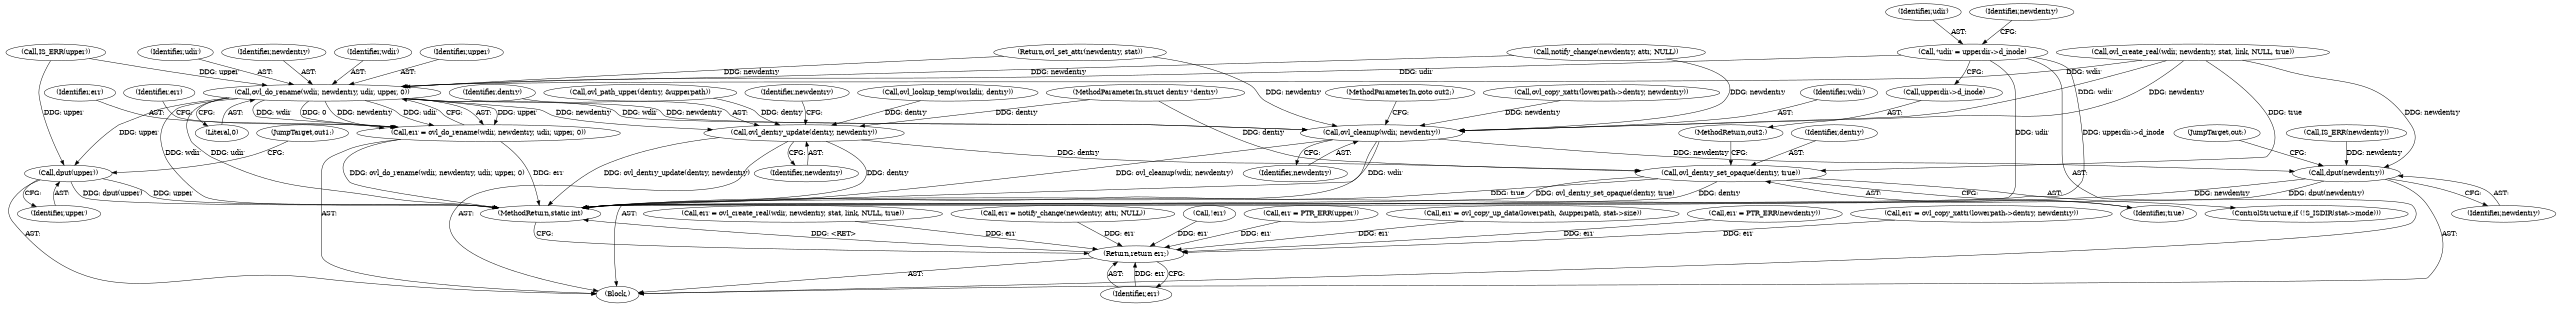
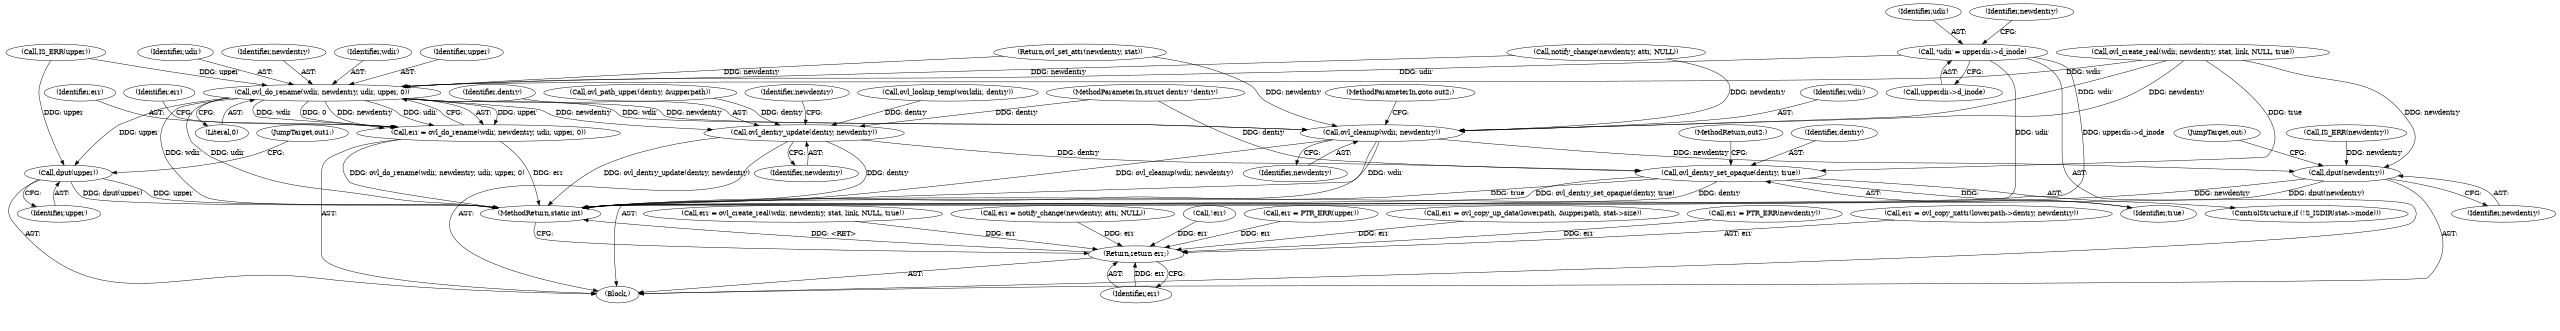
node "(Call,ovl_copy_xattr(lowerpath->dentry, newdentry))": removed
edge "(Call,upperdir->d_inode)" -> "(MethodReturn,out2:)": now "(Call,upperdir->d_inode)" -> "(Call,*udir = upperdir->d_inode)"
edge "(Call,ovl_dentry_set_opaque(dentry, true))" -> "(Identifier,true)": label "CFG: " -> "DDG: "
edge "(Call,err = ovl_copy_xattr(lowerpath->dentry, newdentry))" -> "(Return,return err;)": label "DDG: err" -> "AST: err"
